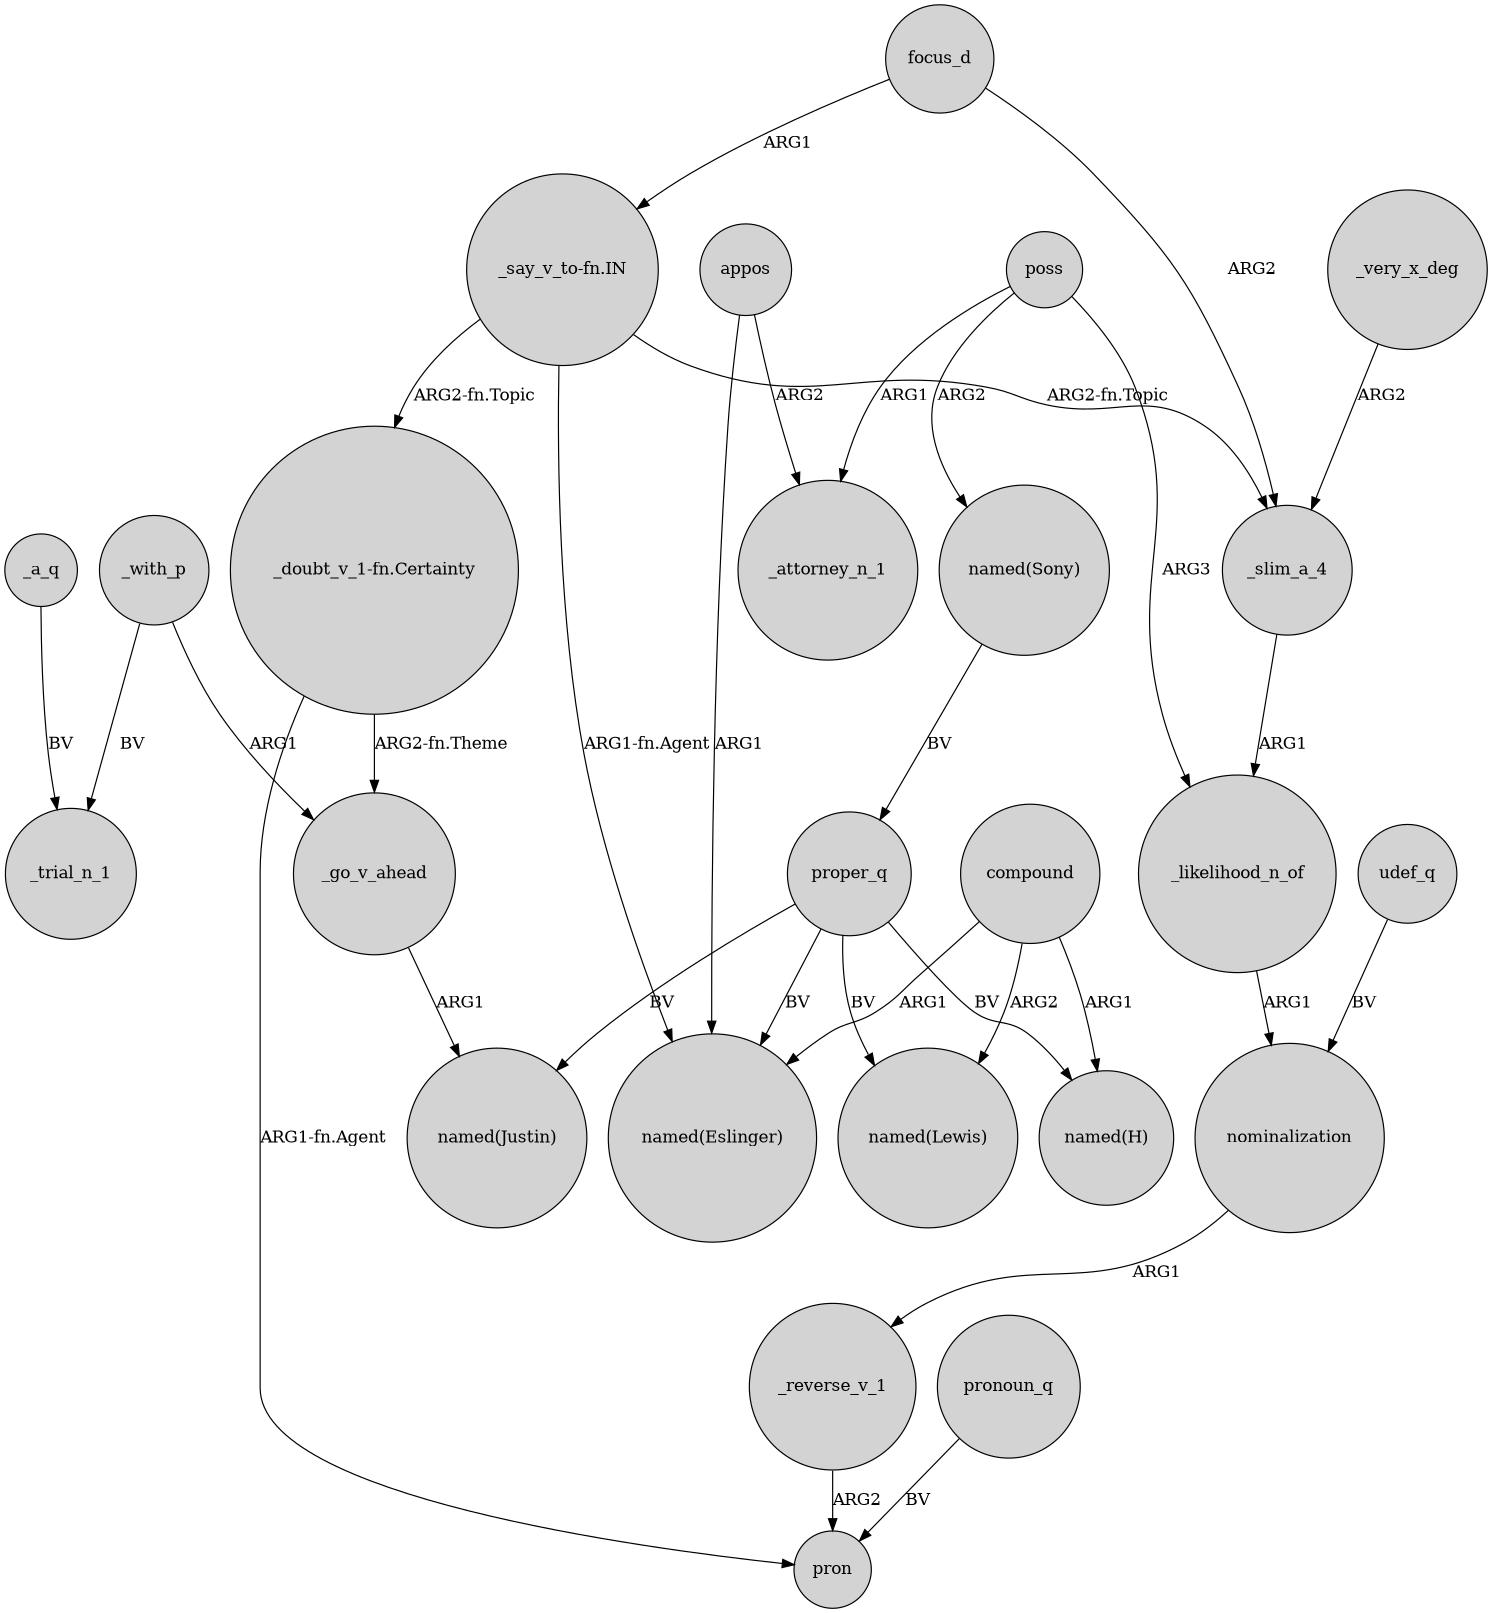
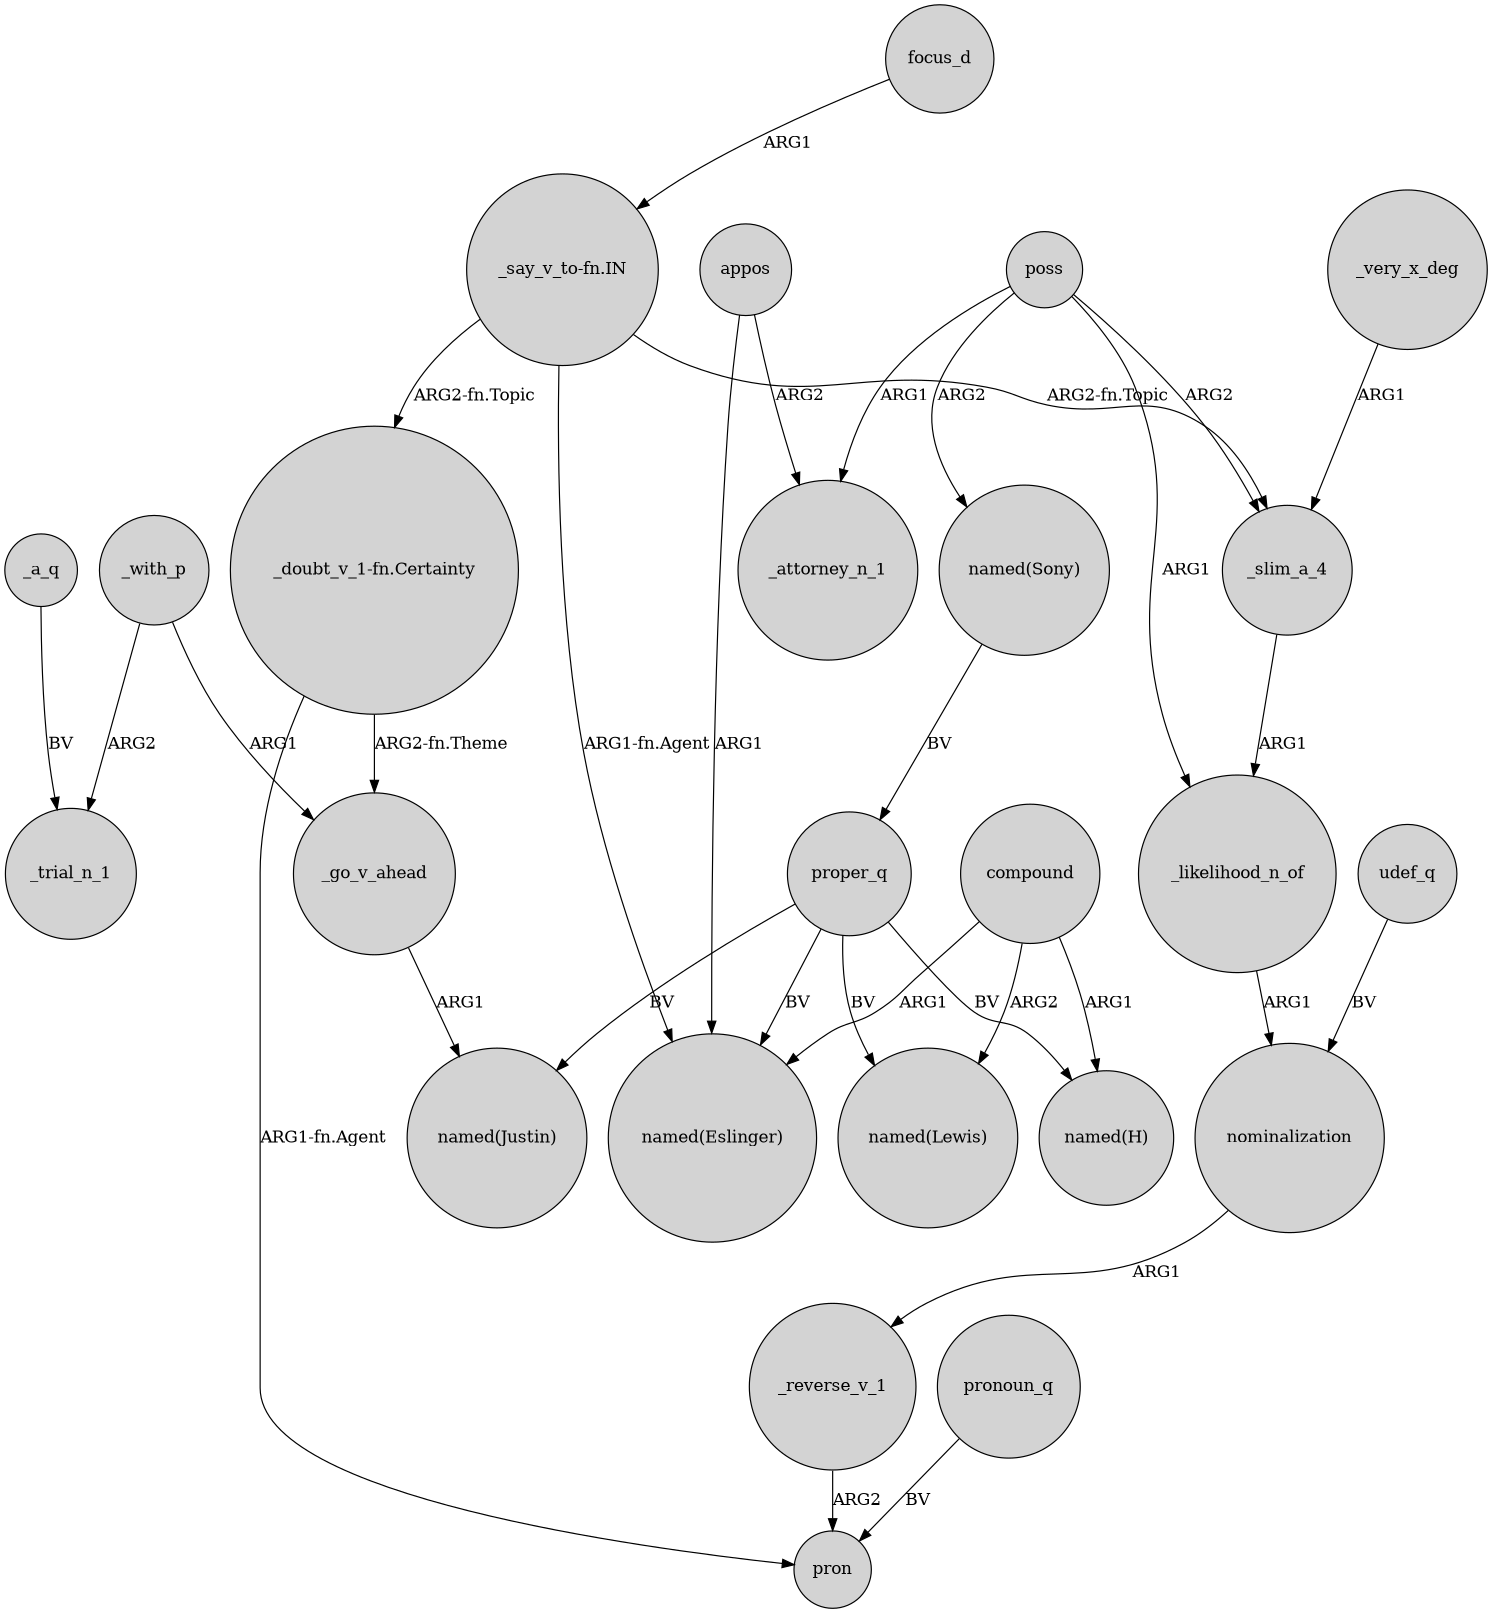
edge "focus_d" -> "_slim_a_4": now "poss" -> "_slim_a_4"
edge "_very_x_deg" -> "_slim_a_4": label "ARG2" -> "ARG1"
edge "poss" -> "_likelihood_n_of": label "ARG3" -> "ARG1"
edge "_with_p" -> "_trial_n_1": label "BV" -> "ARG2"
